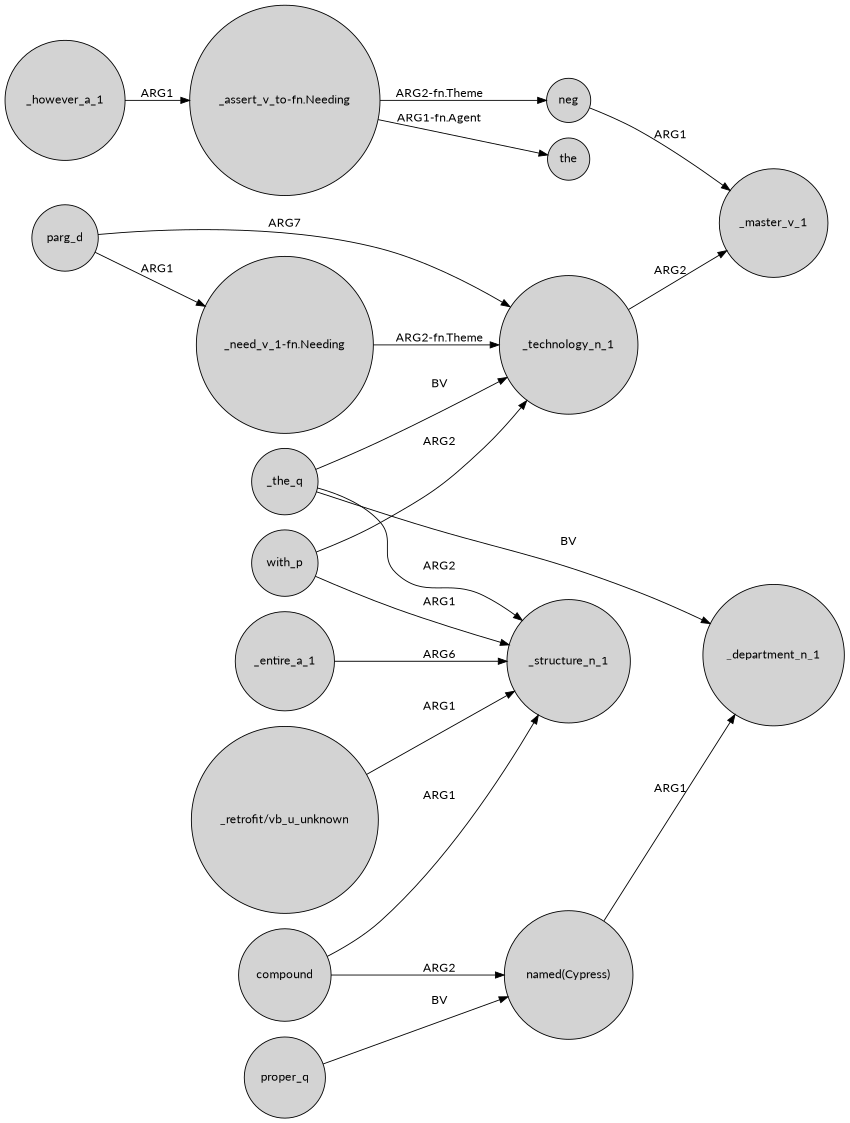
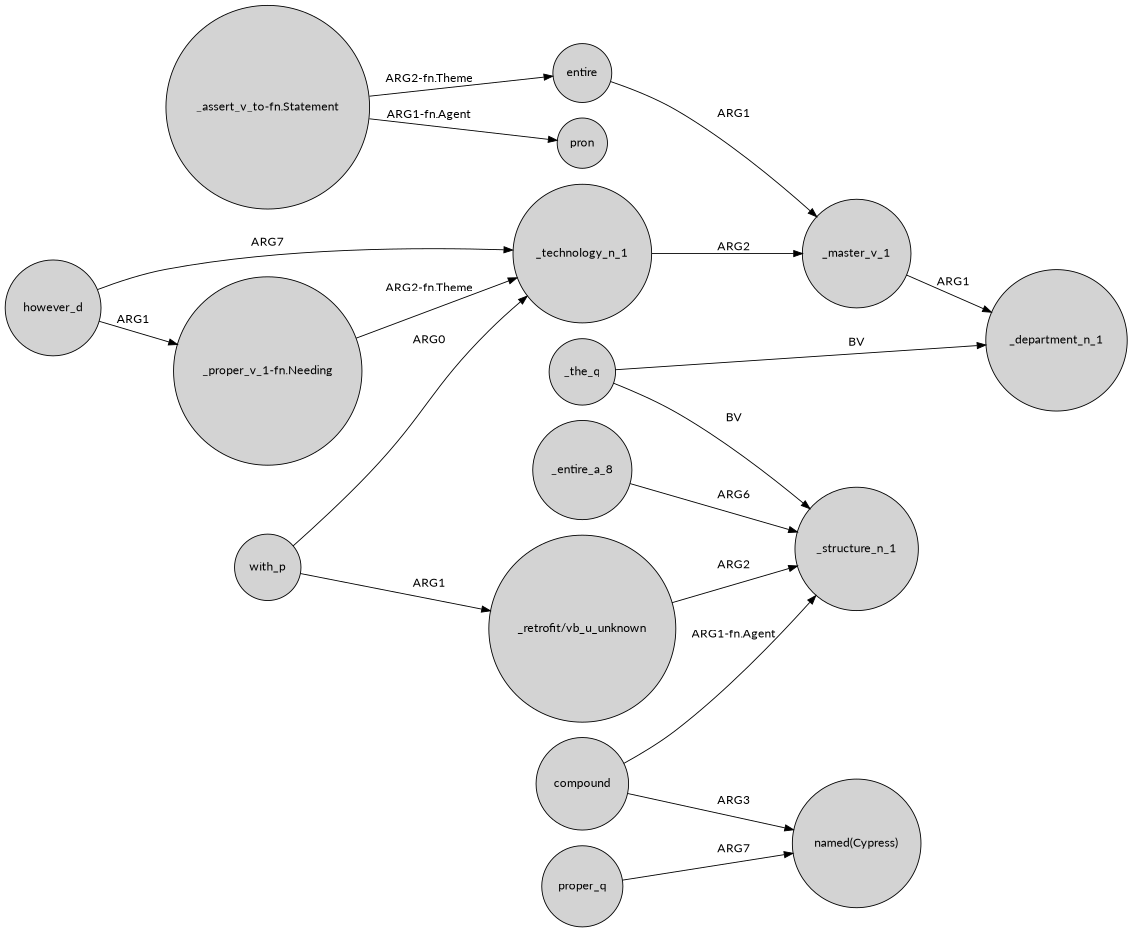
node "_however_a_1": removed
node "_assert_v_to-fn.Needing": label "_assert_v_to-fn.Needing" -> "_assert_v_to-fn.Statement"
node "neg": label "neg" -> "entire"
node "the": label "the" -> "pron"
node "parg_d": label "parg_d" -> "however_d"
node "_need_v_1-fn.Needing": label "_need_v_1-fn.Needing" -> "_proper_v_1-fn.Needing"
edge "_the_q" -> "_technology_n_1": removed, label "BV"
edge "with_p" -> "_technology_n_1": label "ARG2" -> "ARG0"
edge "_the_q" -> "_structure_n_1": label "ARG2" -> "BV"
edge "with_p" -> "_structure_n_1": now "with_p" -> "_retrofit/vb_u_unknown"
node "_entire_a_1": label "_entire_a_1" -> "_entire_a_8"
edge "_retrofit/vb_u_unknown" -> "_structure_n_1": label "ARG1" -> "ARG2"
edge "compound" -> "_structure_n_1": label "ARG1" -> "ARG1-fn.Agent"
edge "named(Cypress)" -> "_department_n_1": now "_master_v_1" -> "_department_n_1"
edge "compound" -> "named(Cypress)": label "ARG2" -> "ARG3"
edge "proper_q" -> "named(Cypress)": label "BV" -> "ARG7"
